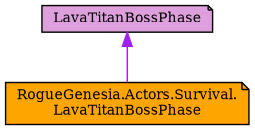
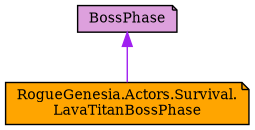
node "LavaTitanBossPhase": label "LavaTitanBossPhase" -> "BossPhase"
